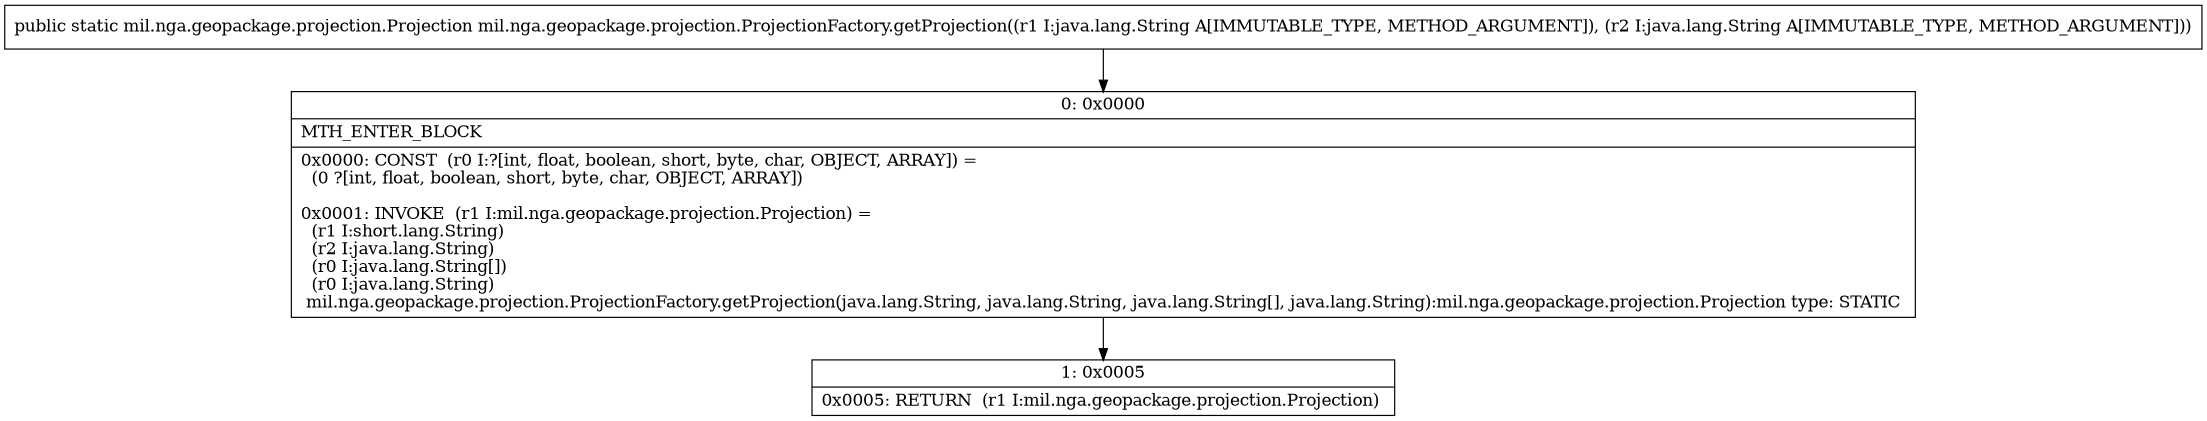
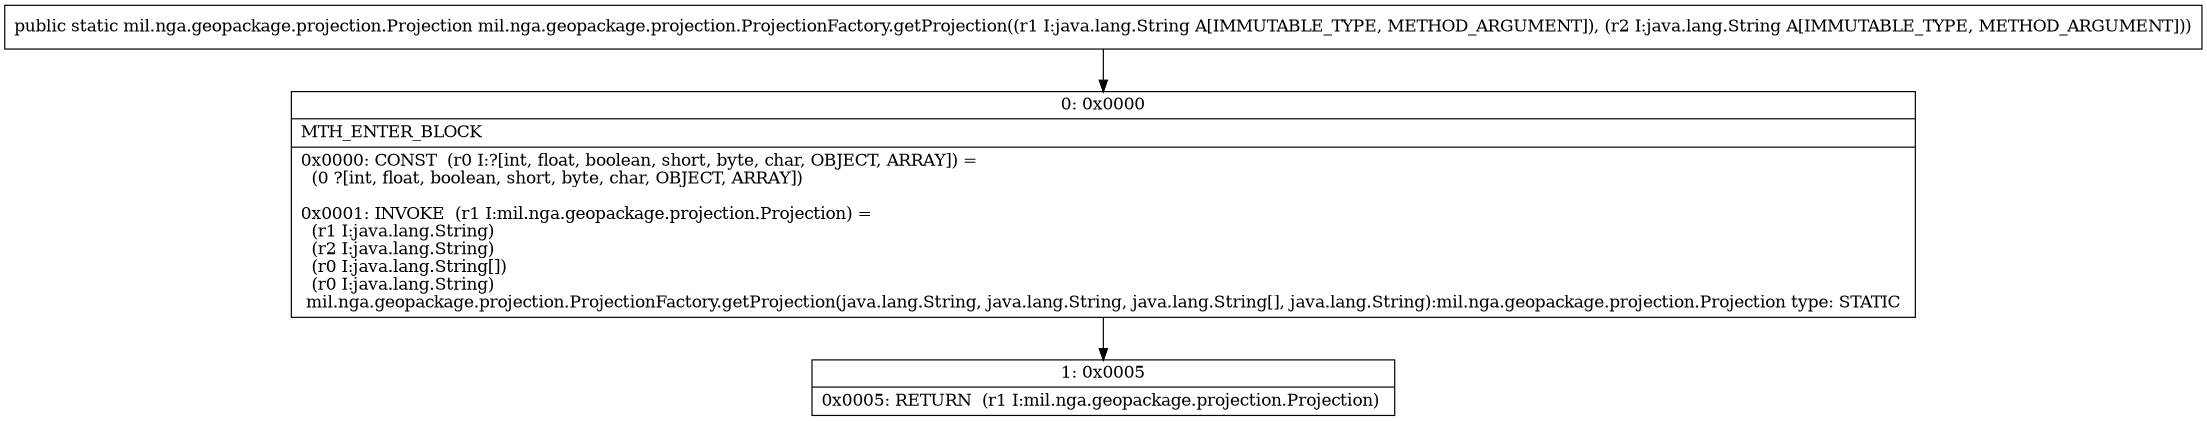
node "0: 0x0000": text "(r1 I:short.lang.String)" -> "(r1 I:java.lang.String)"
